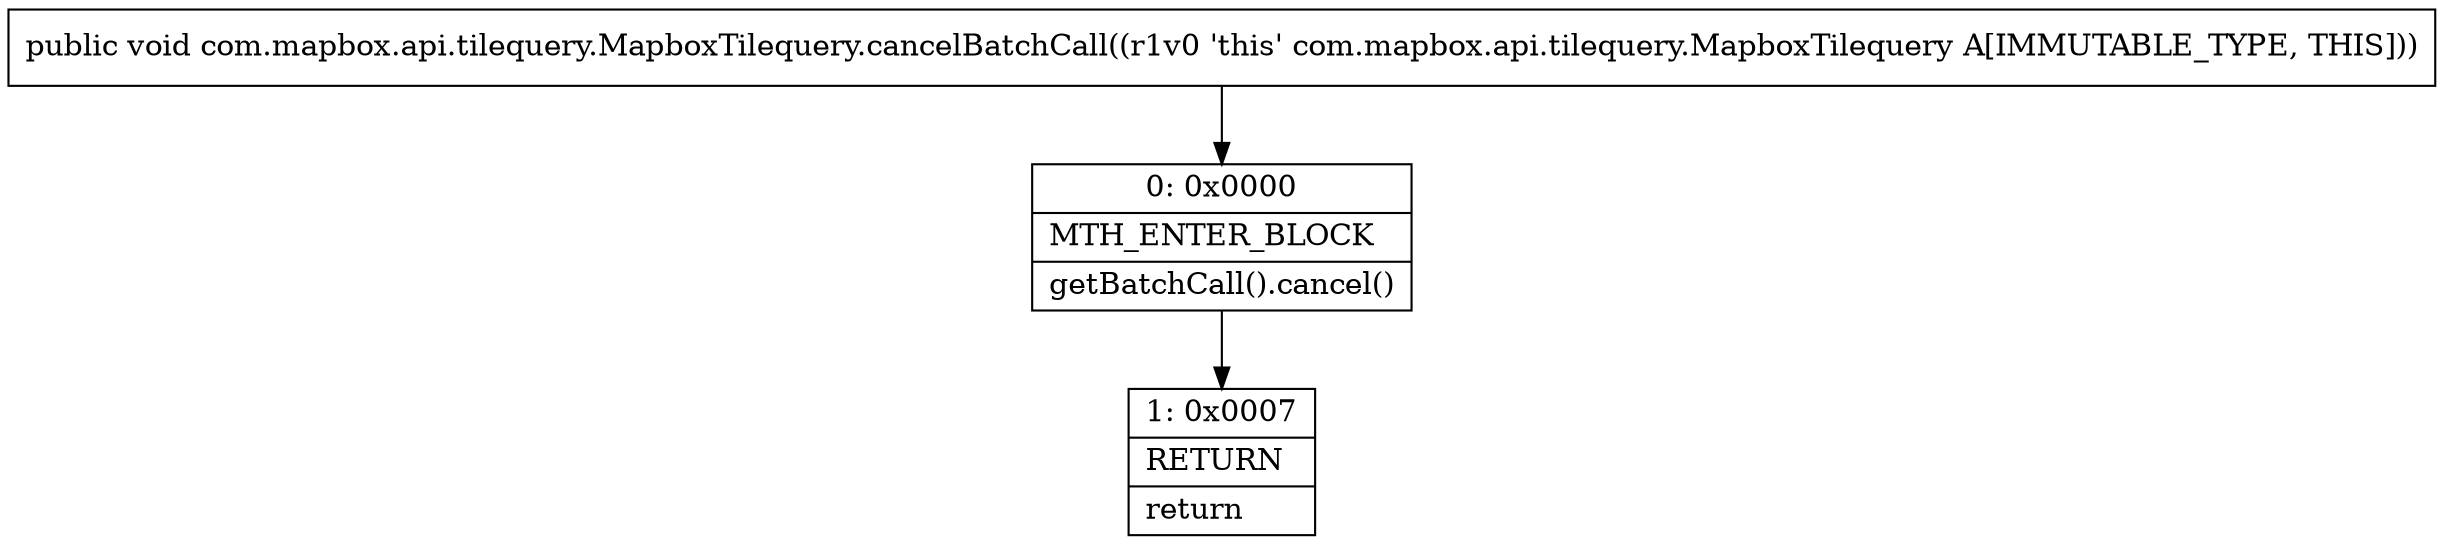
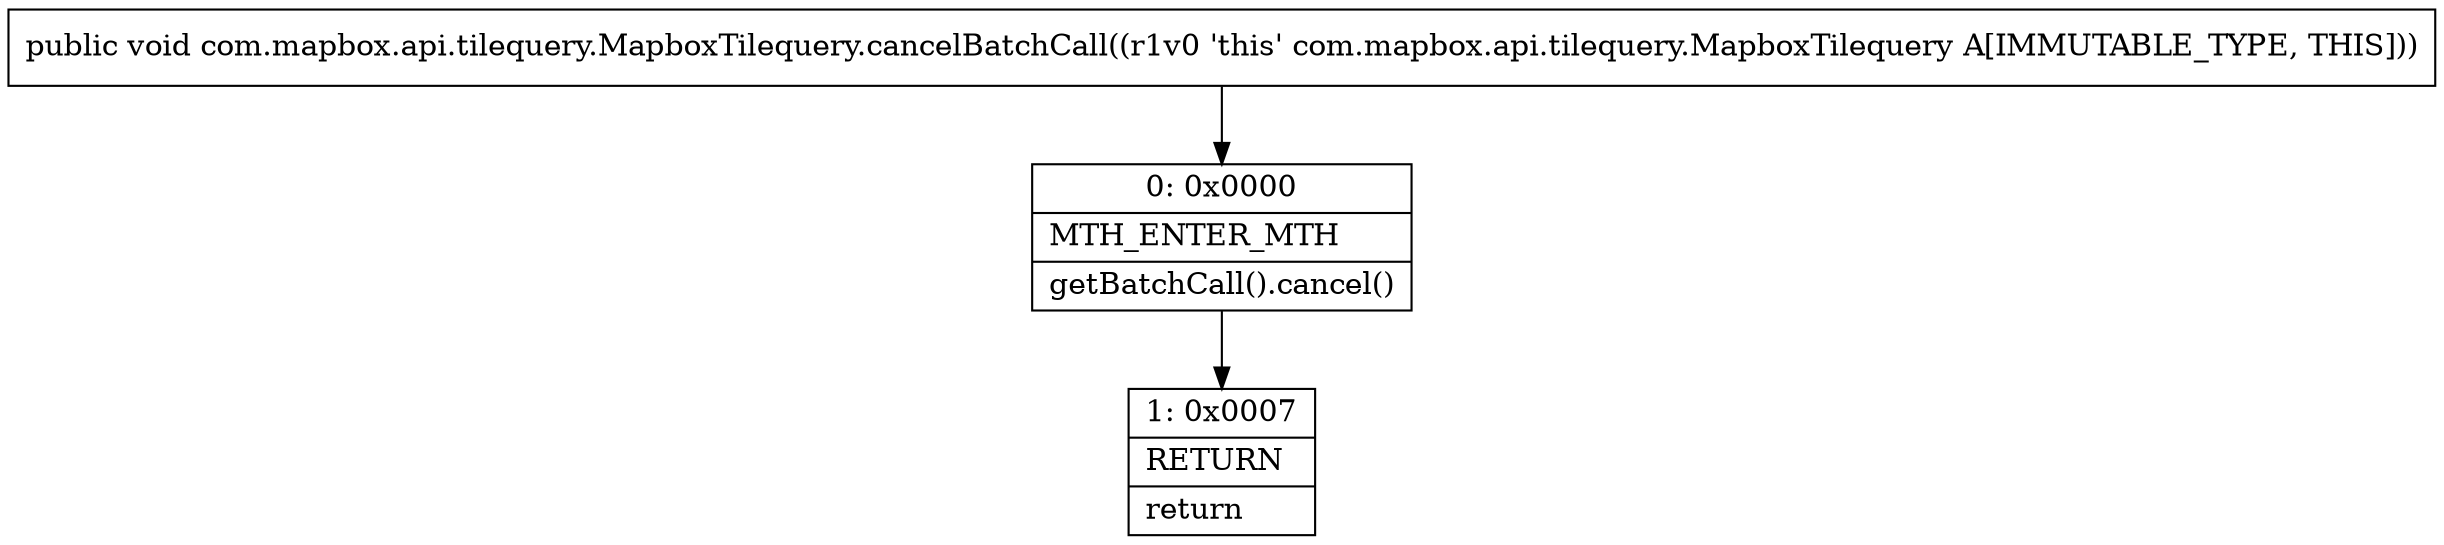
node "0: 0x0000": text "MTH_ENTER_BLOCK" -> "MTH_ENTER_MTH"
